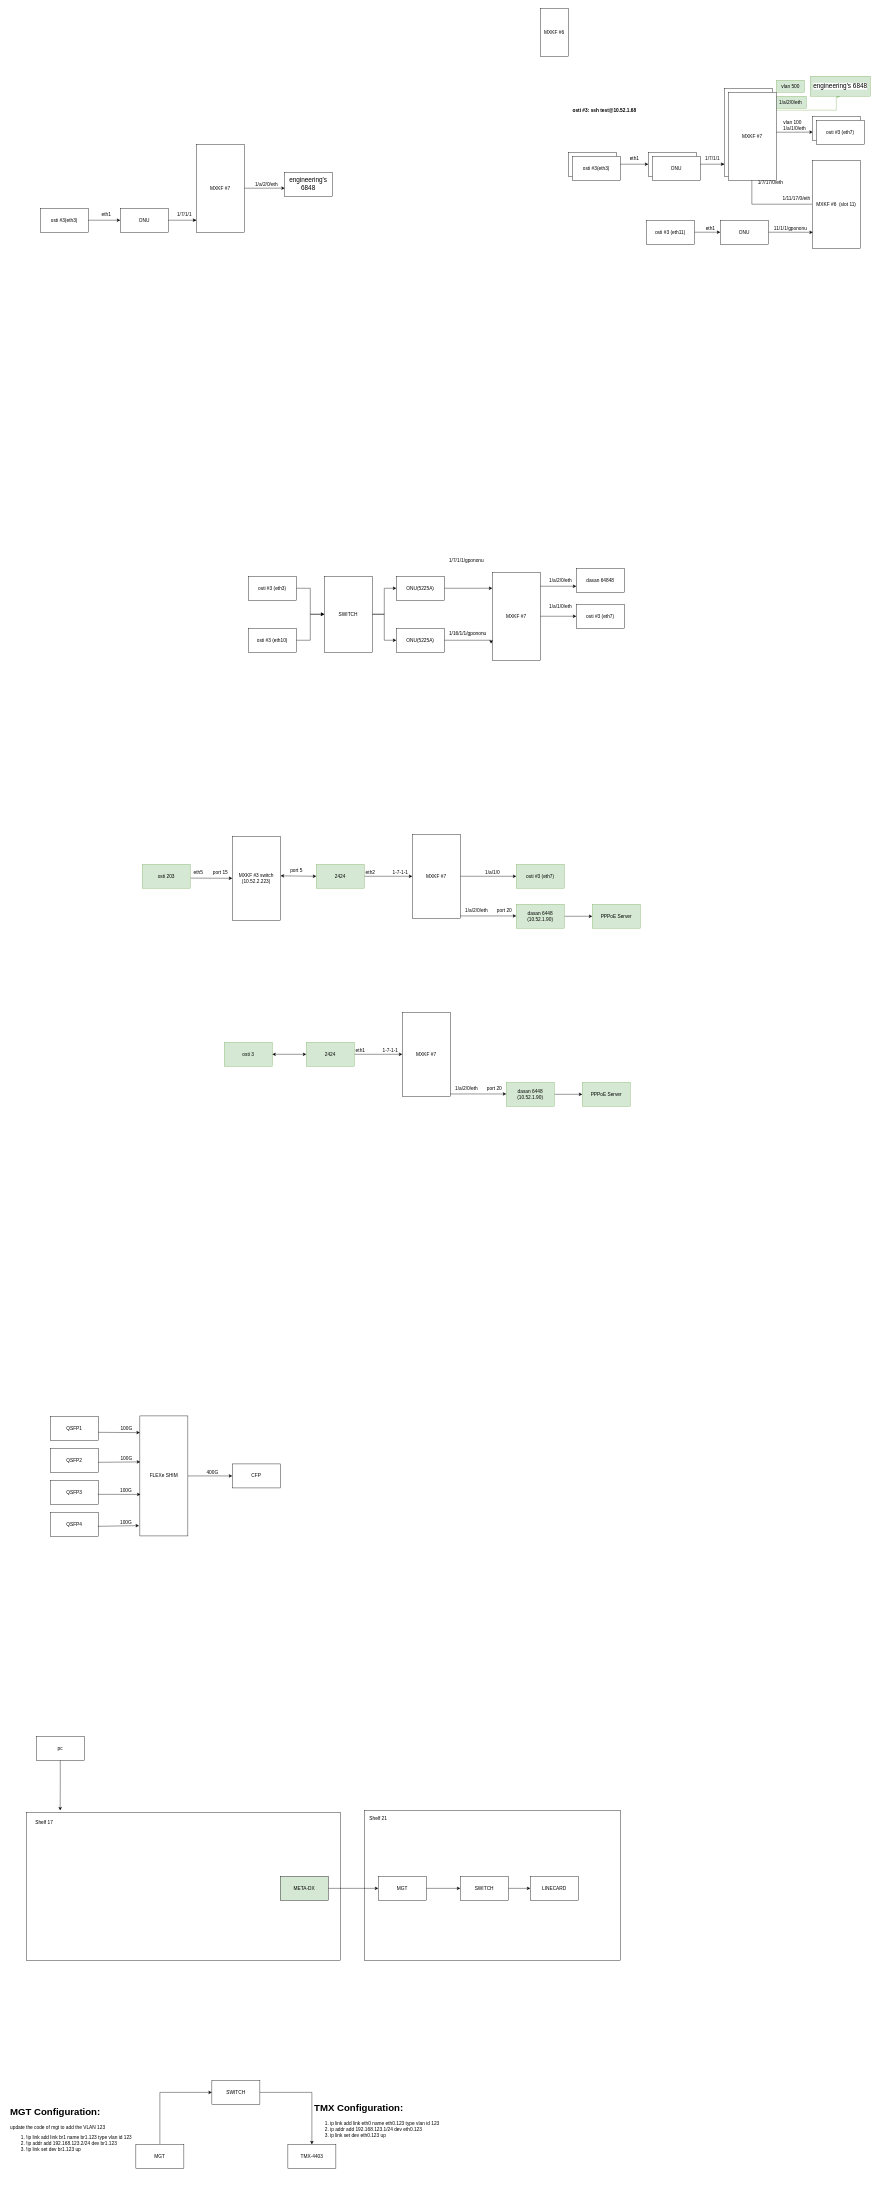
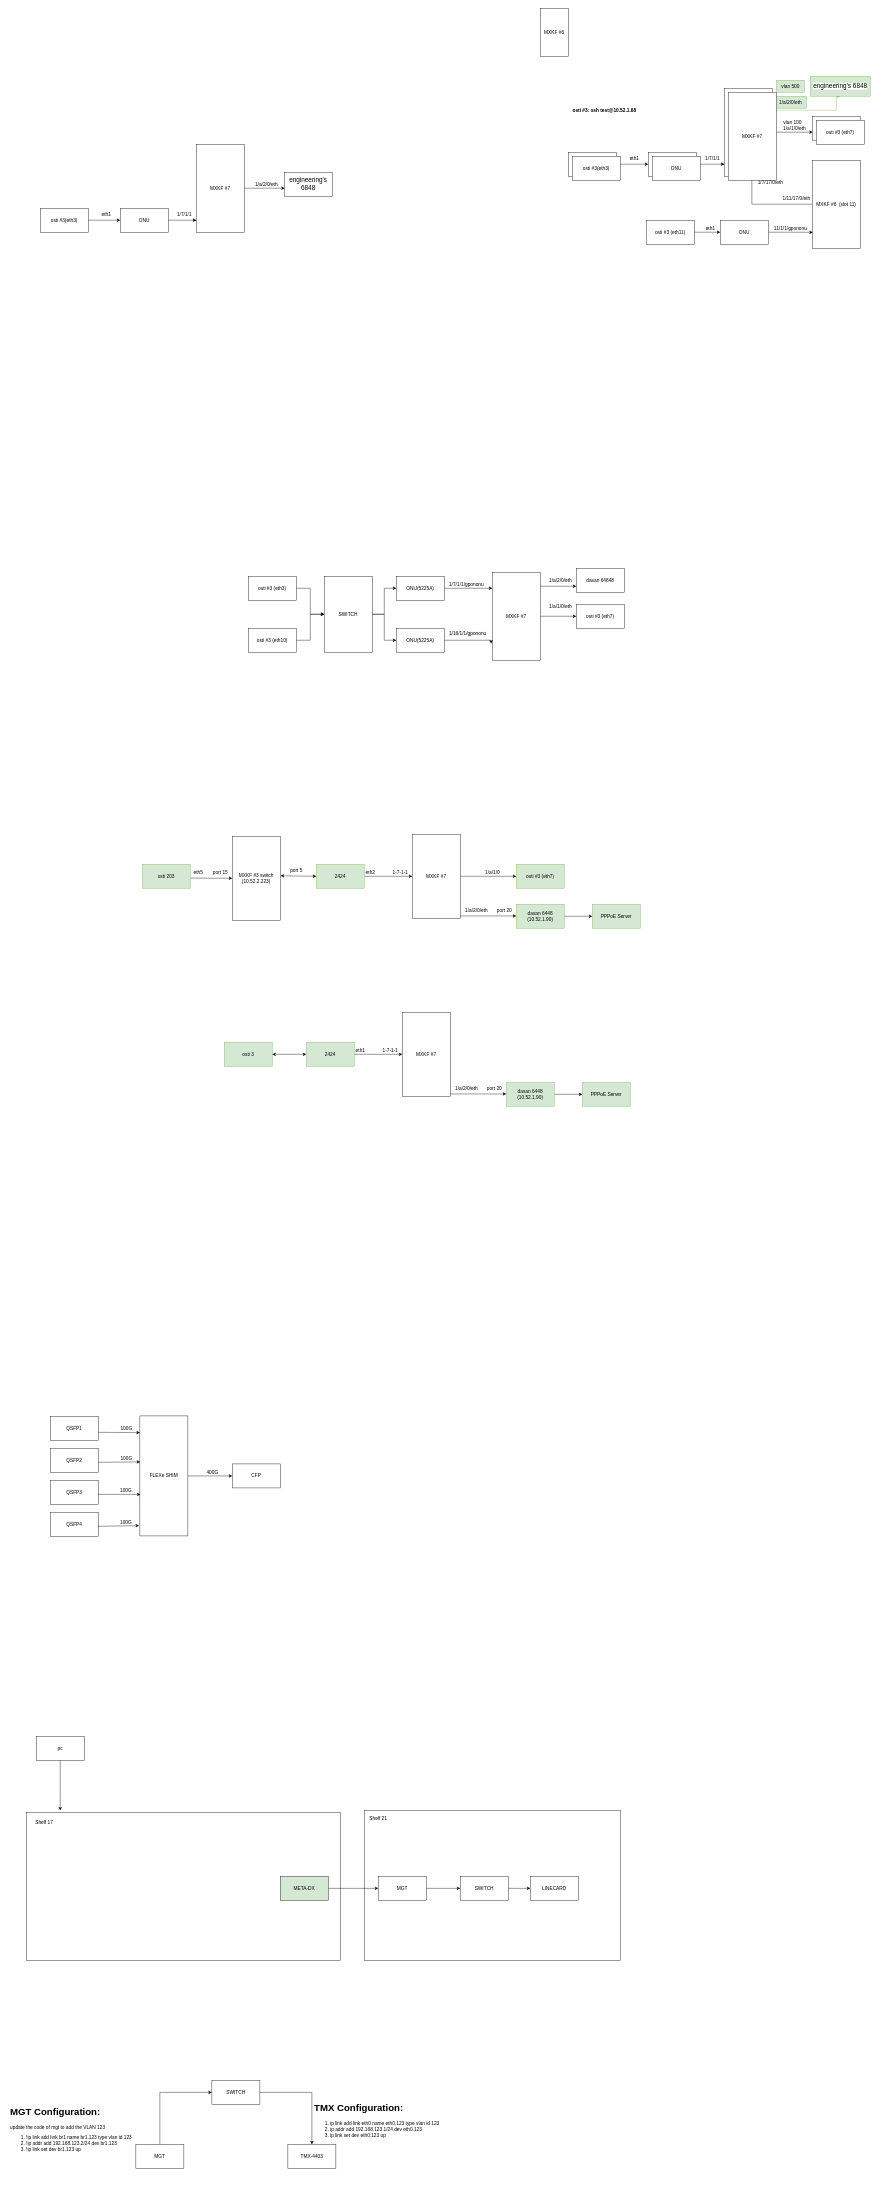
node "1/7/1/1/gpononu": moved (466, 560) -> (466, 584)
